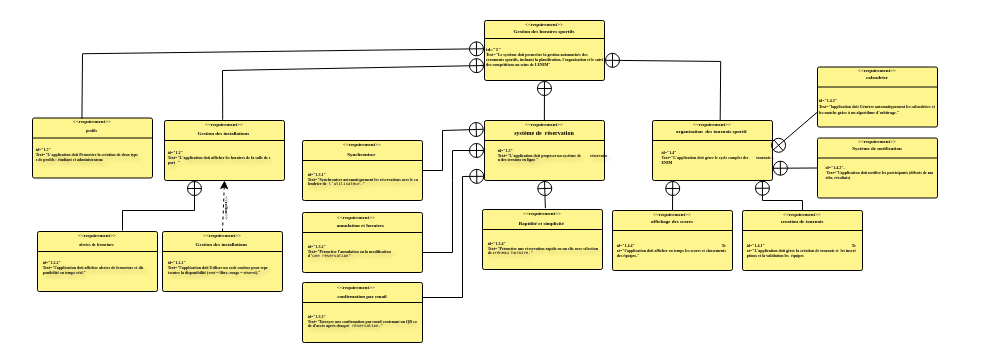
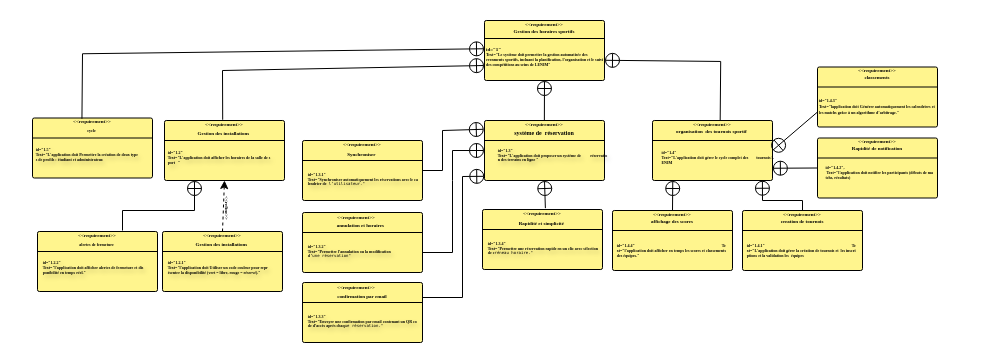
node "calendrier": label "calendrier" -> "classements"
node "profils": label "profils" -> "cycle"
node "Système de notification": label "Système de notification" -> "Rapidité de notification"
